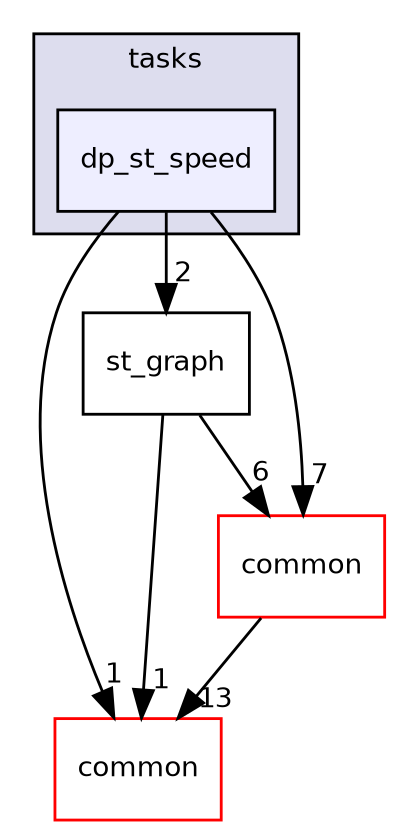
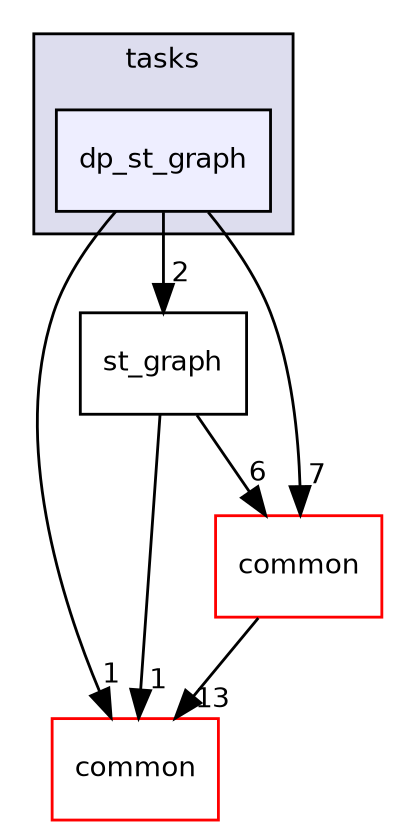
node "dp_st_speed": label "dp_st_speed" -> "dp_st_graph"
